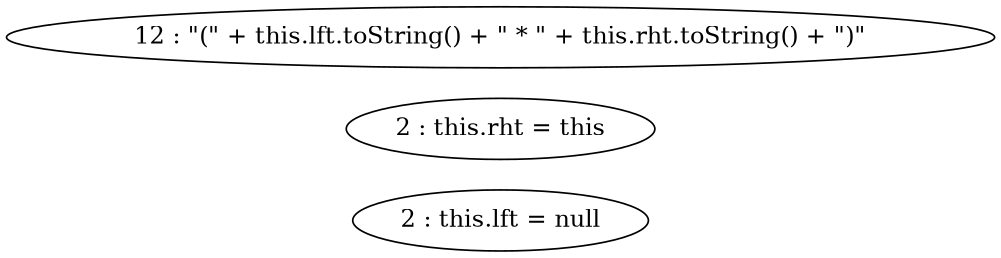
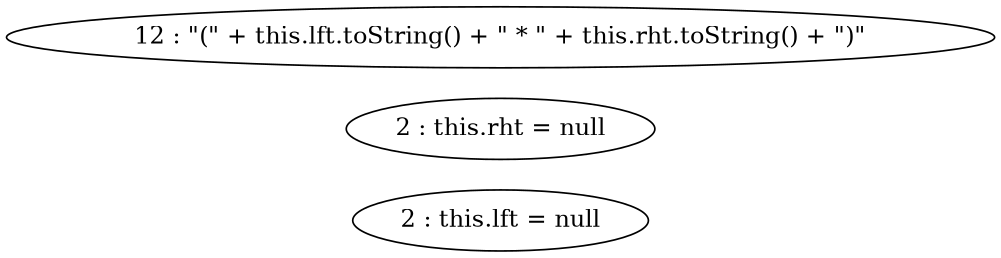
node "2 : this.rht = this": label "2 : this.rht = this" -> "2 : this.rht = null"
